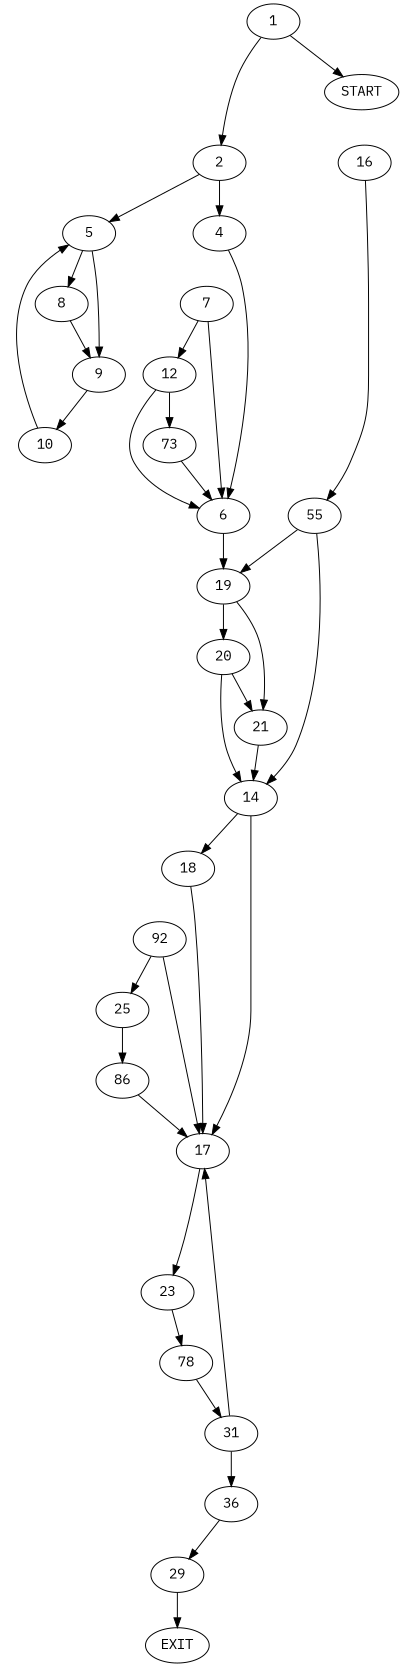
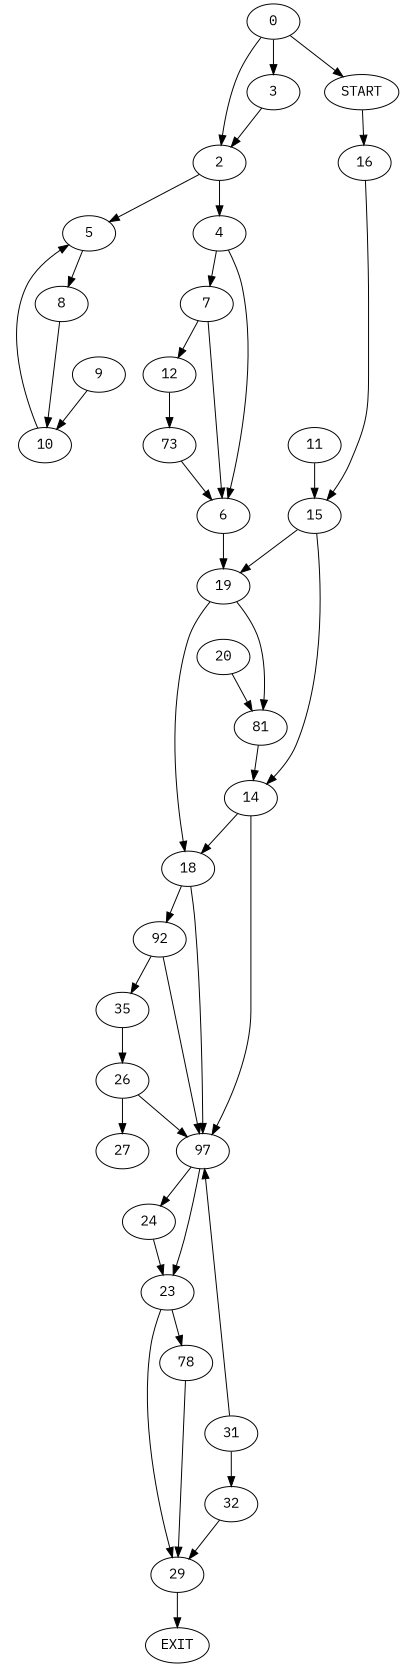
node "1": label "1" -> "0"
node "3": added
edge "START" -> "16": added
edge "4" -> "7": added
edge "5" -> "9": removed
edge "8" -> "9": now "8" -> "10"
node "11": added
edge "12" -> "6": removed
node "55": label "55" -> "15"
edge "19" -> "20": now "19" -> "18"
edge "20" -> "14": removed
node "21": label "21" -> "81"
edge "18" -> "92": added
node "25": label "25" -> "35"
node "86": label "86" -> "26"
node "27": added
node "17": label "17" -> "97"
node "24": added
edge "78" -> "31": now "78" -> "29"
edge "23" -> "29": added
node "36": label "36" -> "32"
